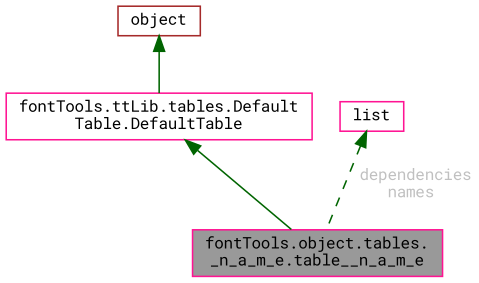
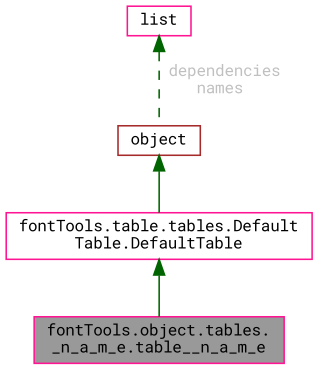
node "fontTools.ttLib.tables.Default Table.DefaultTable": label "fontTools.ttLib.tables.Default Table.DefaultTable" -> "fontTools.table.tables.Default Table.DefaultTable"
edge "fontTools.object.tables. _n_a_m_e.table__n_a_m_e" -> "list": now "object" -> "list"
